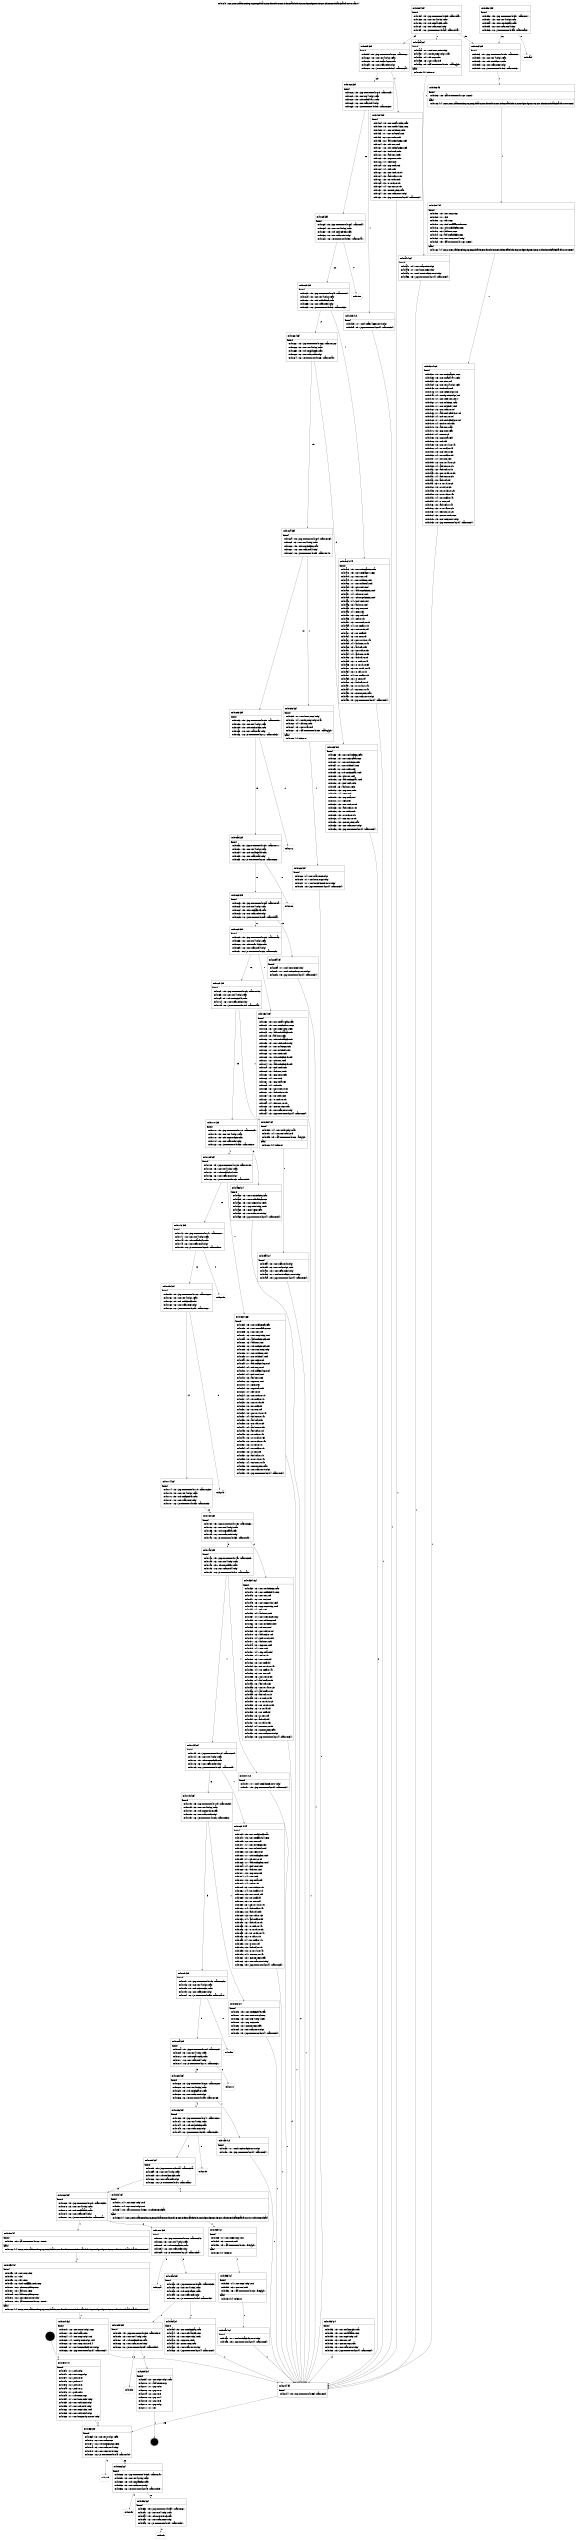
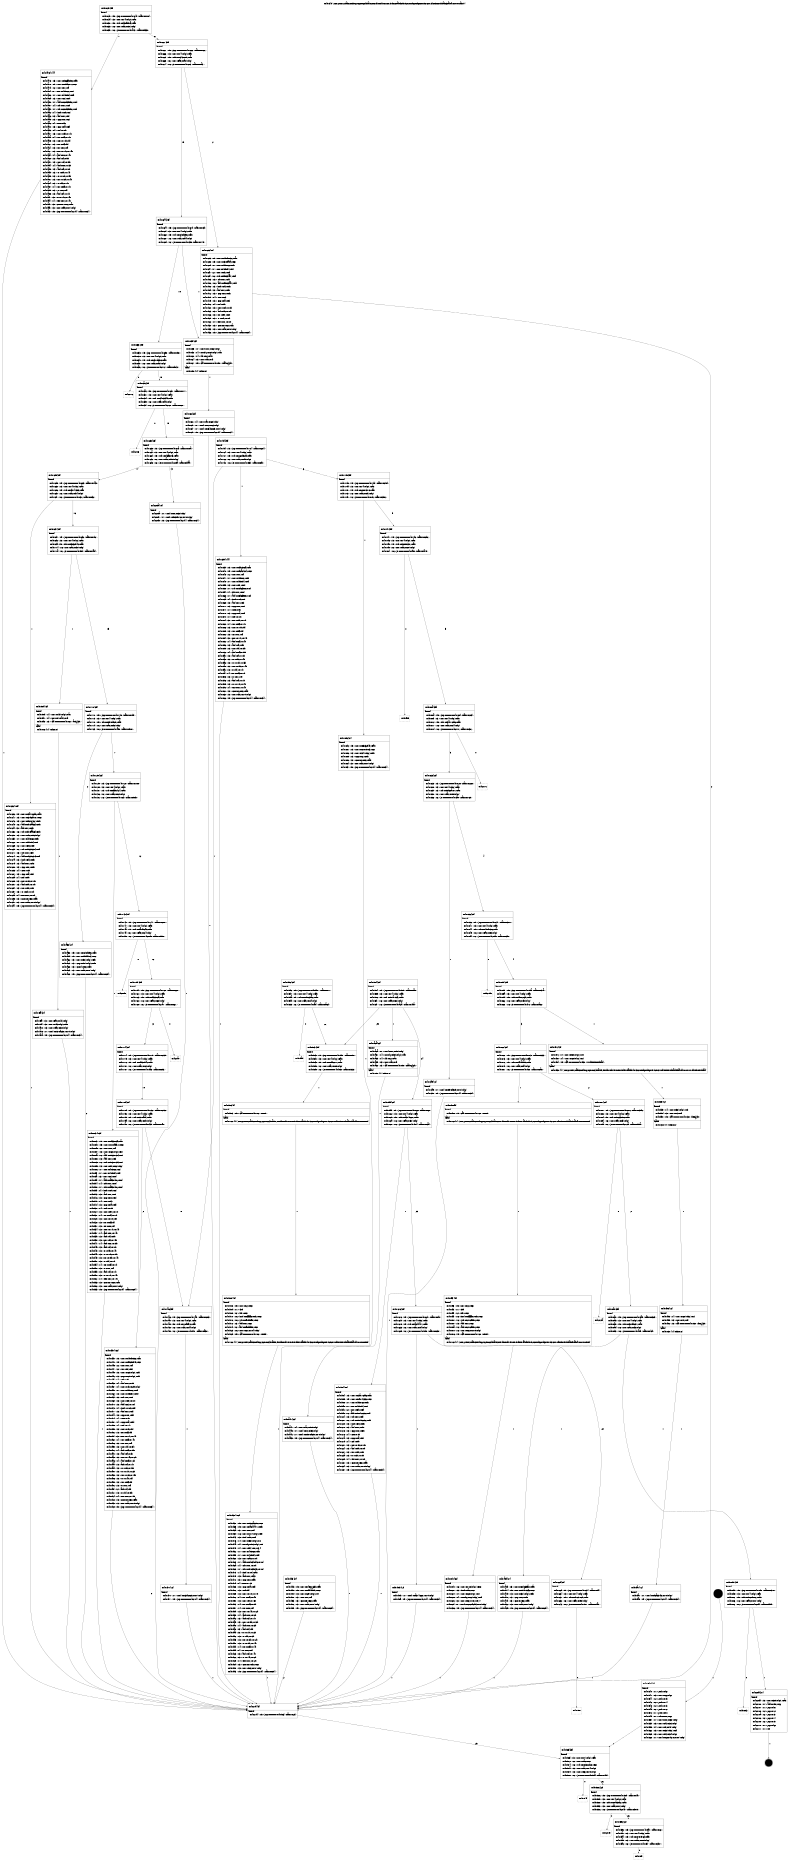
edge "0x40162f [25]" -> "0x401648 [25]": removed, label "22"
edge "0x4017a6 [25]" -> "0x4017bf [25]": reversed
